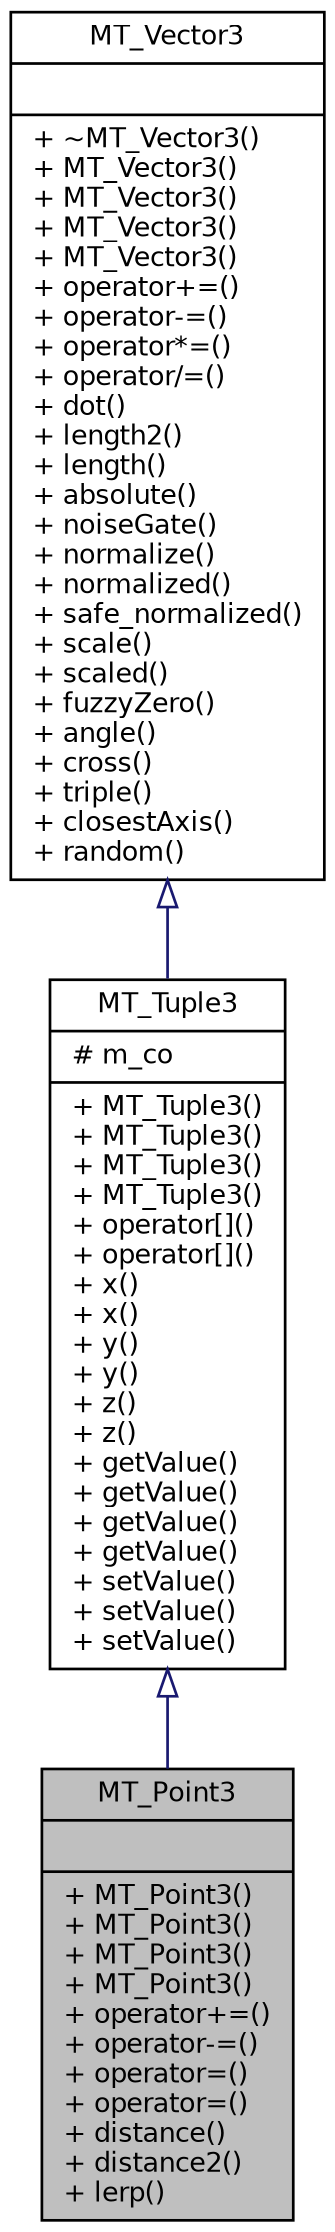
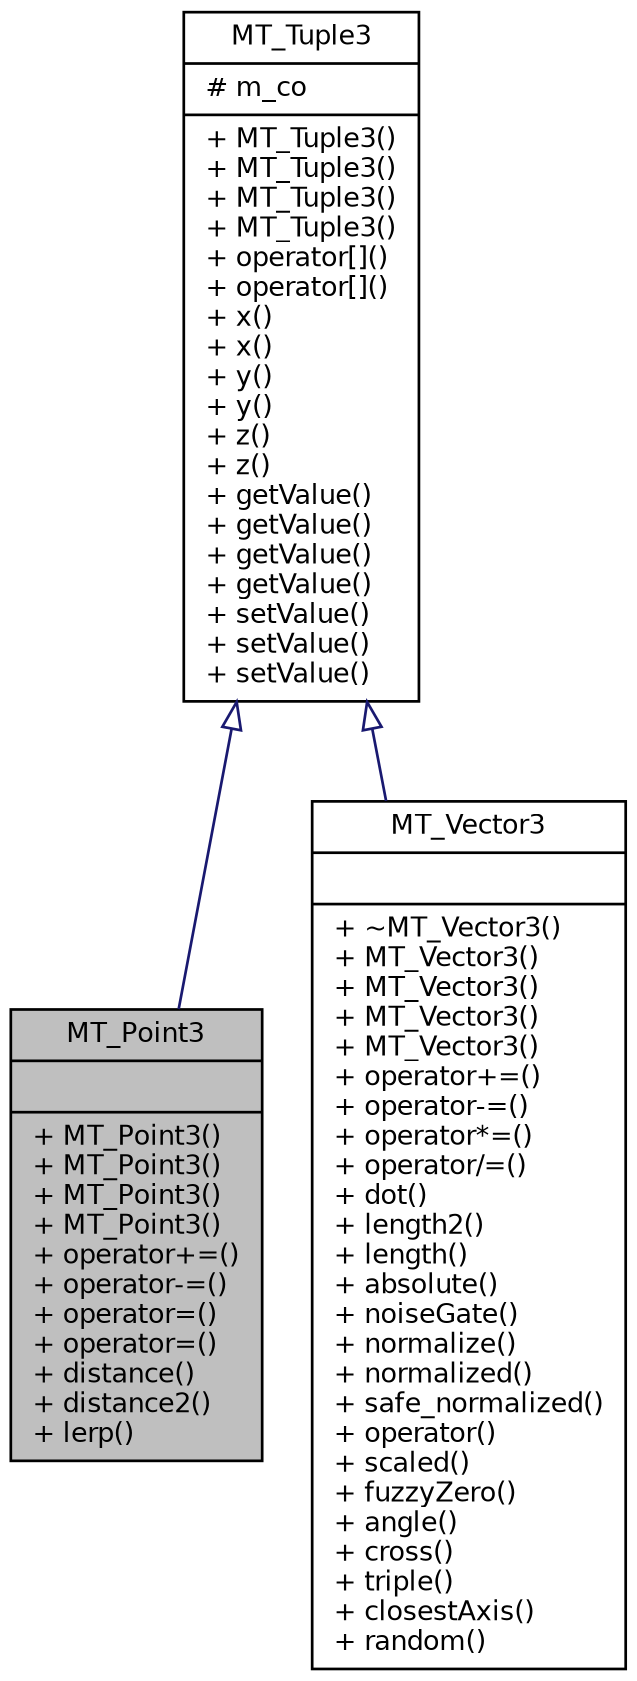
node "MT_Vector3": text "+ scale()" -> "+ operator()"
edge "MT_Tuple3" -> "MT_Vector3": reversed
